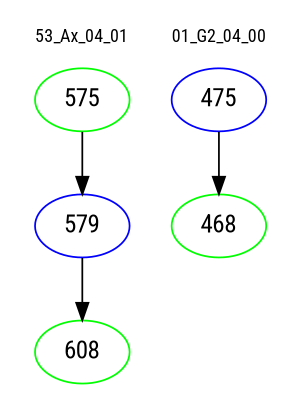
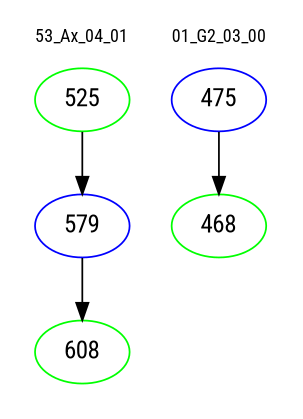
cluster "01_G2_04_00": label "01_G2_04_00" -> "01_G2_03_00"
node "575": label "575" -> "525"
